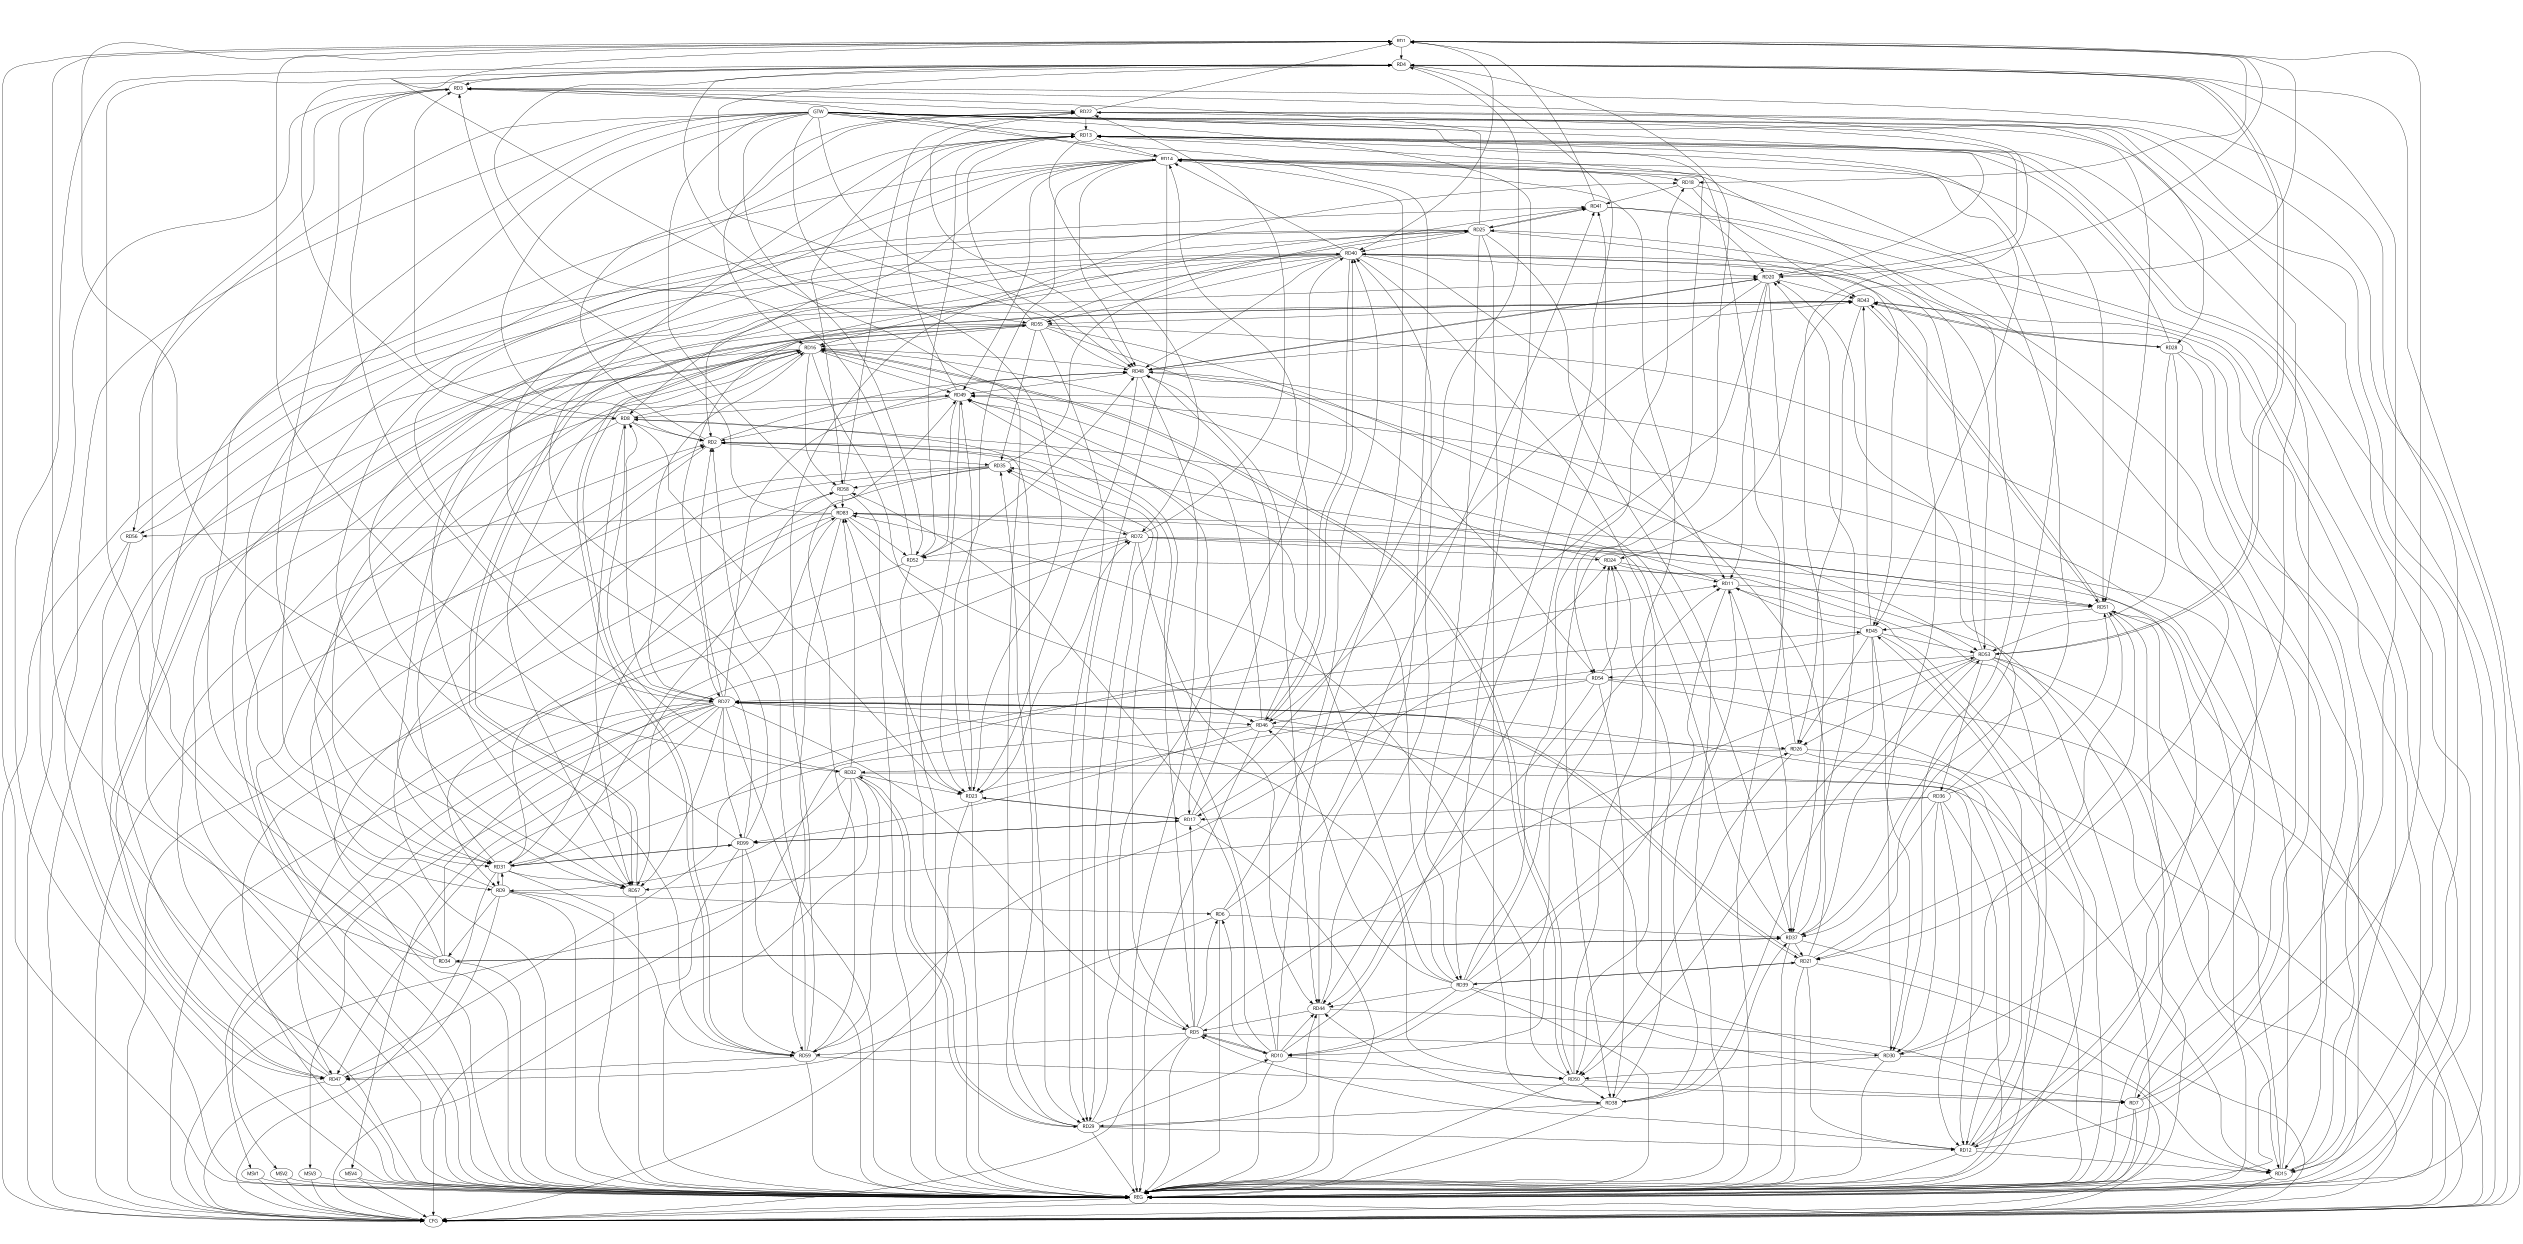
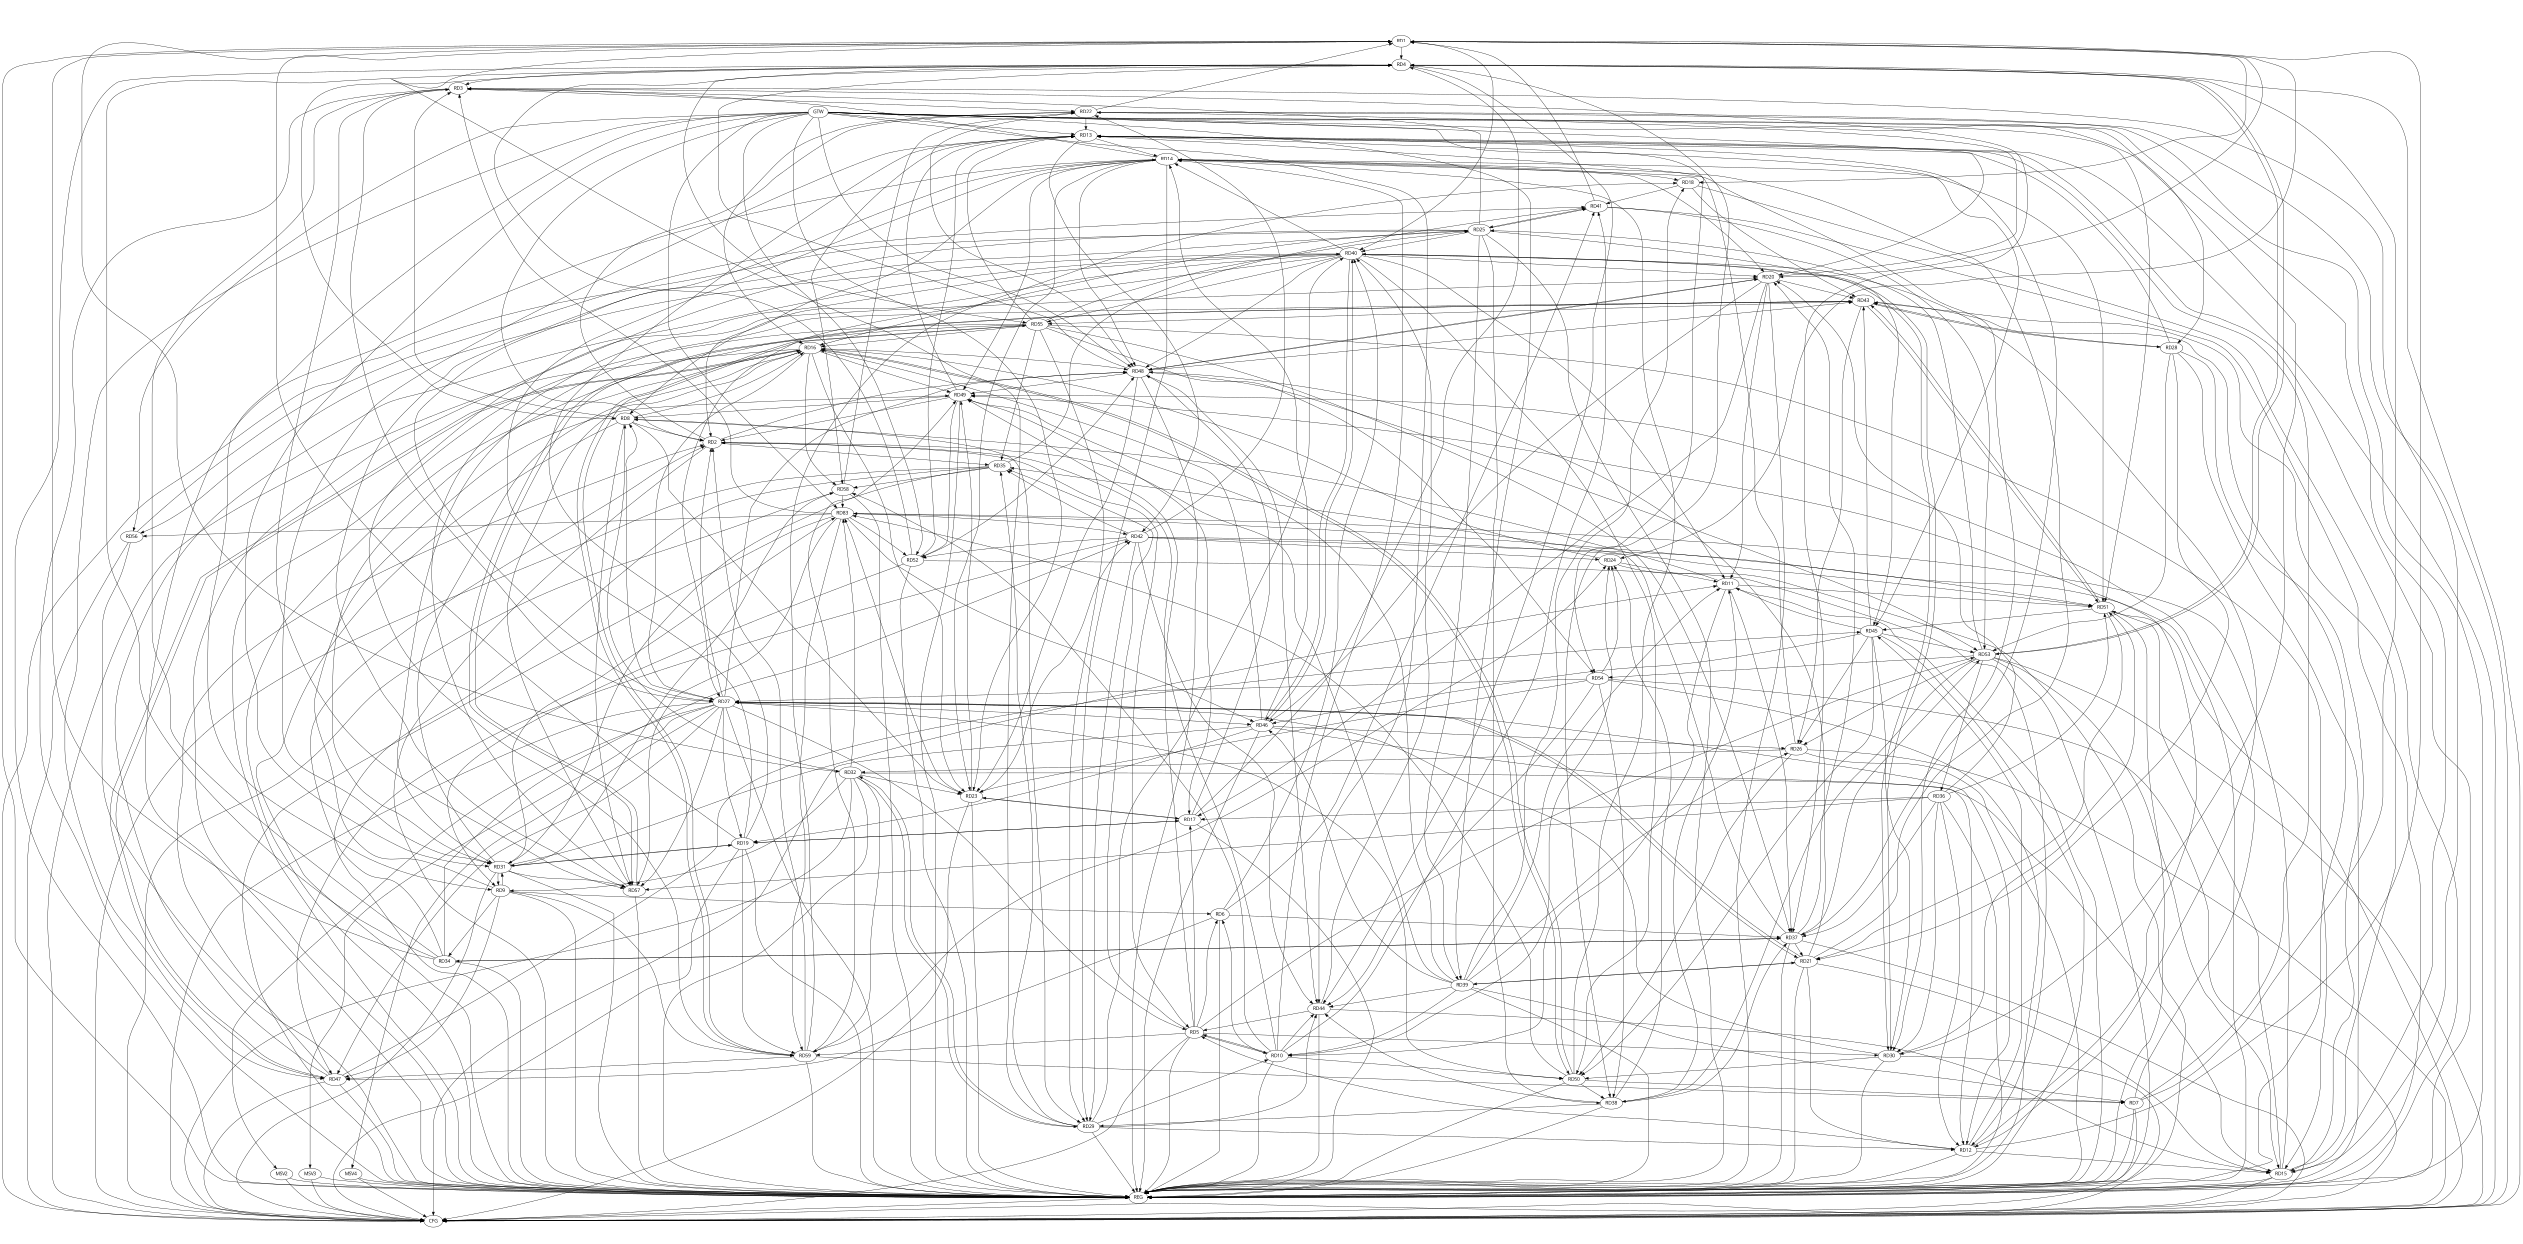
edge "RD40" -> "RD7": now "RD40" -> "RD30"
node "RD72": label "RD72" -> "RD42"
node "RD99": label "RD99" -> "RD19"
node "MSV1": removed
